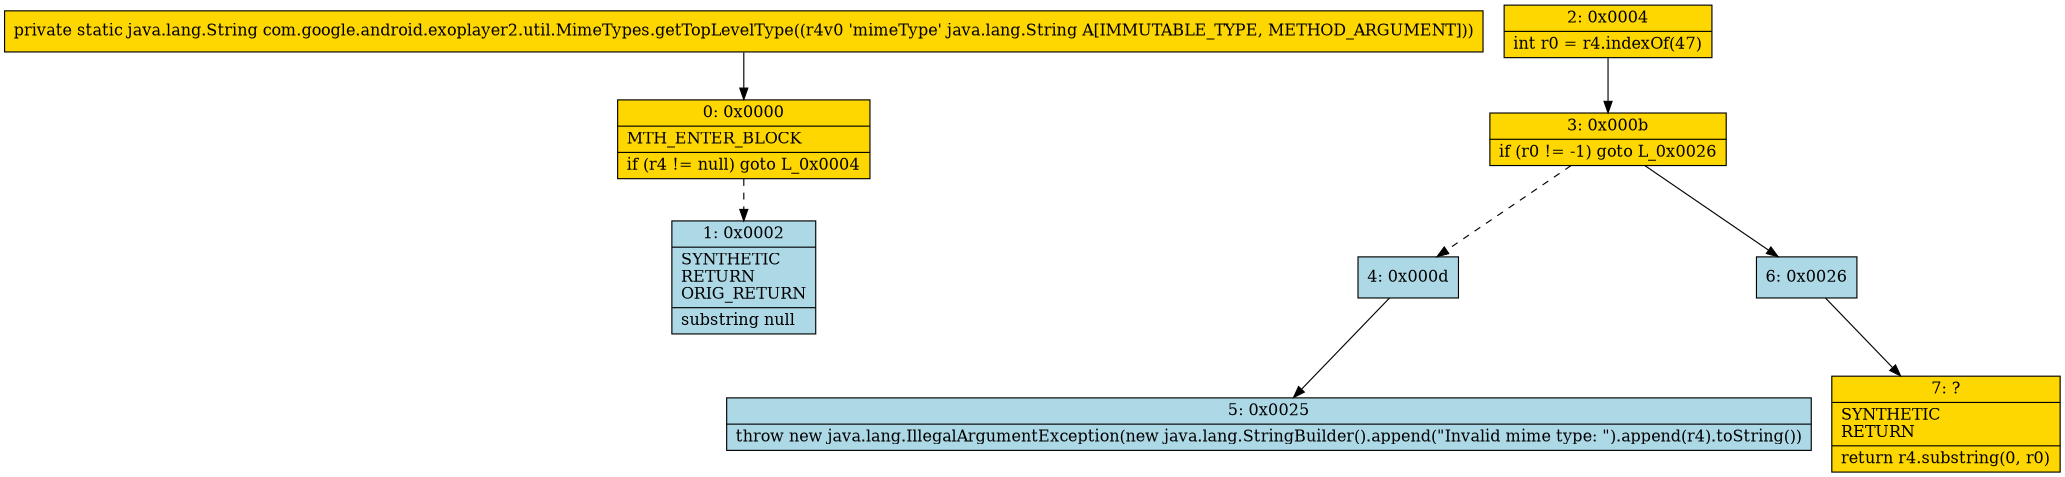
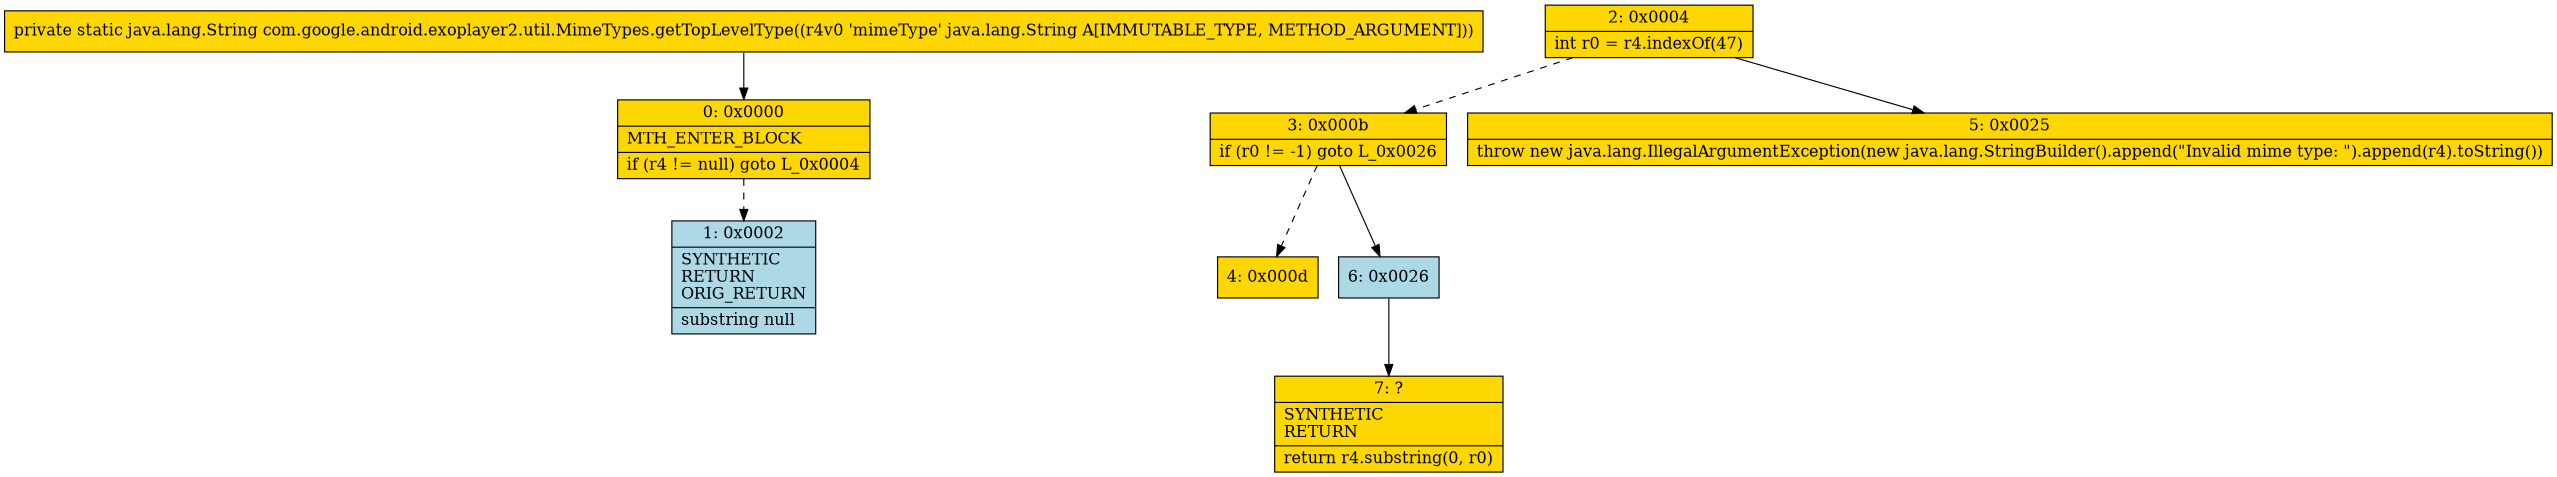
edge "2: 0x0004" -> "3: 0x000b": style solid -> dashed
node "4: 0x000d": fillcolor lightblue -> gold
edge "4: 0x000d" -> "5: 0x0025": now "2: 0x0004" -> "5: 0x0025"
node "5: 0x0025": fillcolor lightblue -> gold
